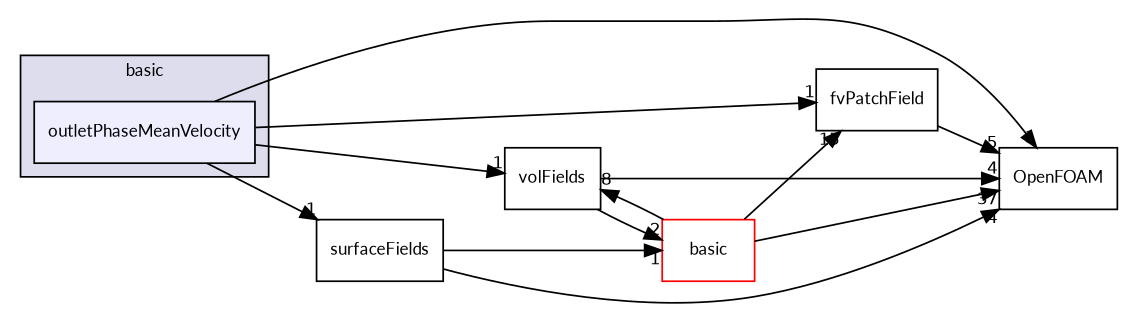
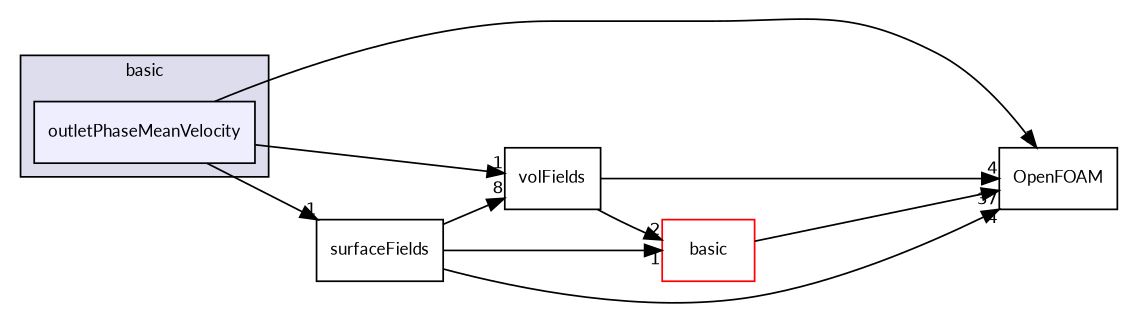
node "fvPatchField": removed
edge "basic" -> "volFields": now "surfaceFields" -> "volFields"
